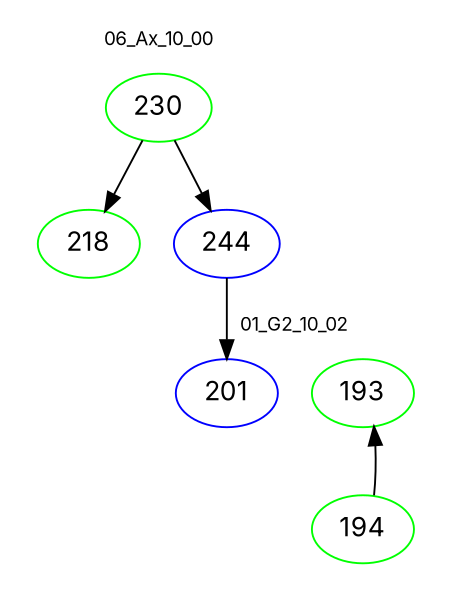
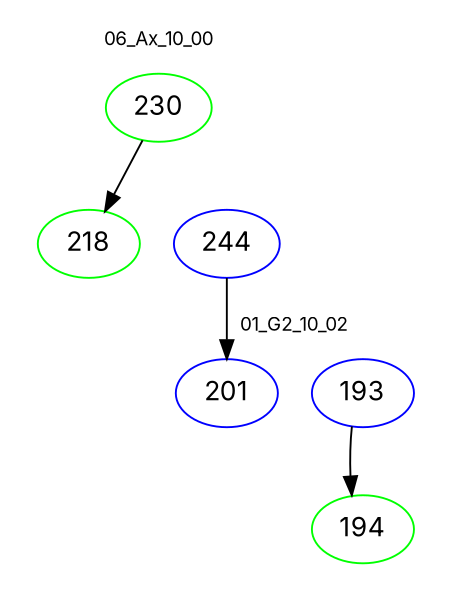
edge "230" -> "244": removed
node "193": color green -> blue
edge "194" -> "193": reversed
